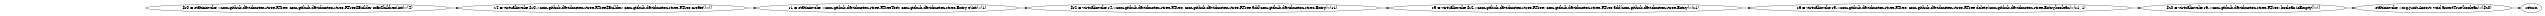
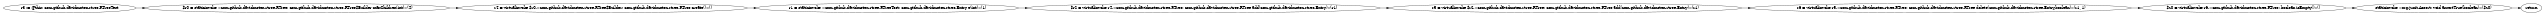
node "r3 := @this: com.github.davidmoten.rtree.RTreeTest": added
